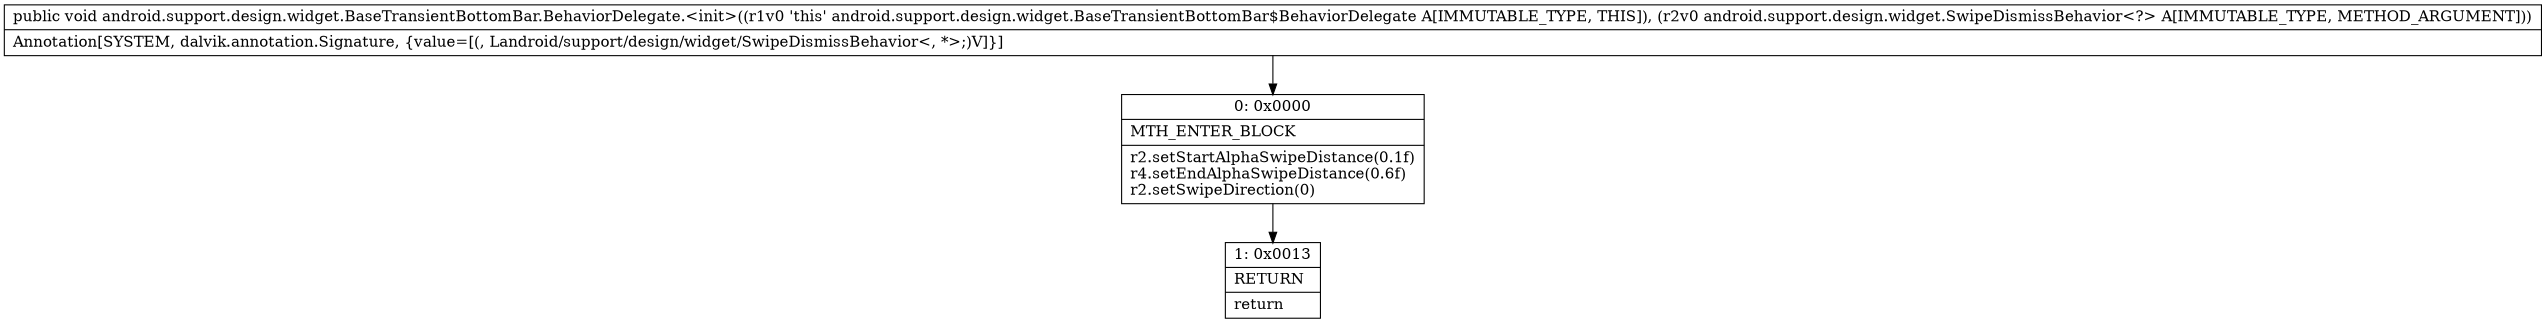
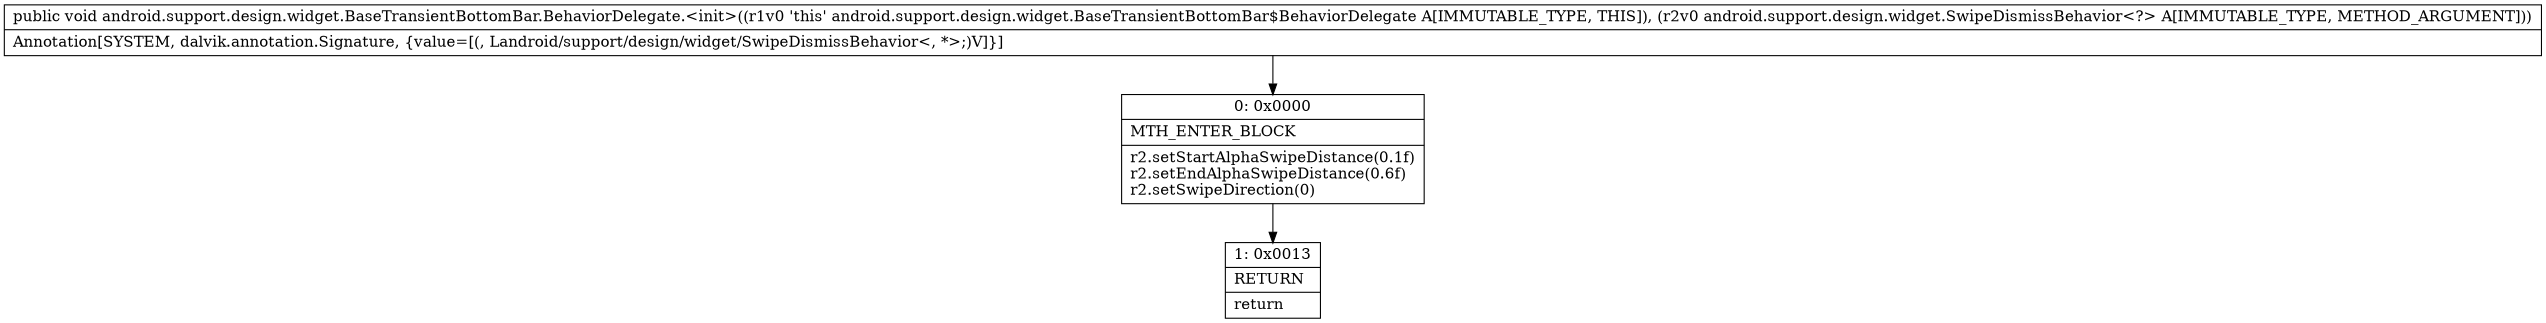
node "0: 0x0000": text "r4.setEndAlphaSwipeDistance(0.6f)" -> "r2.setEndAlphaSwipeDistance(0.6f)"
